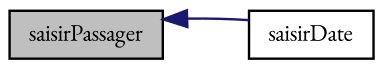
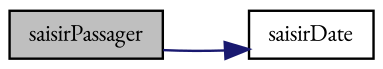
edge "saisirDate" -> "saisirPassager": reversed
